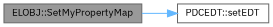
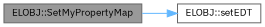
node "PDCEDT::setEDT": label "PDCEDT::setEDT" -> "ELOBJ::setEDT"
